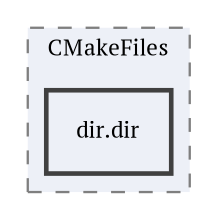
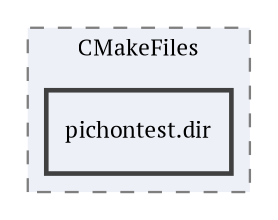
node "dir.dir": label "dir.dir" -> "pichontest.dir"
